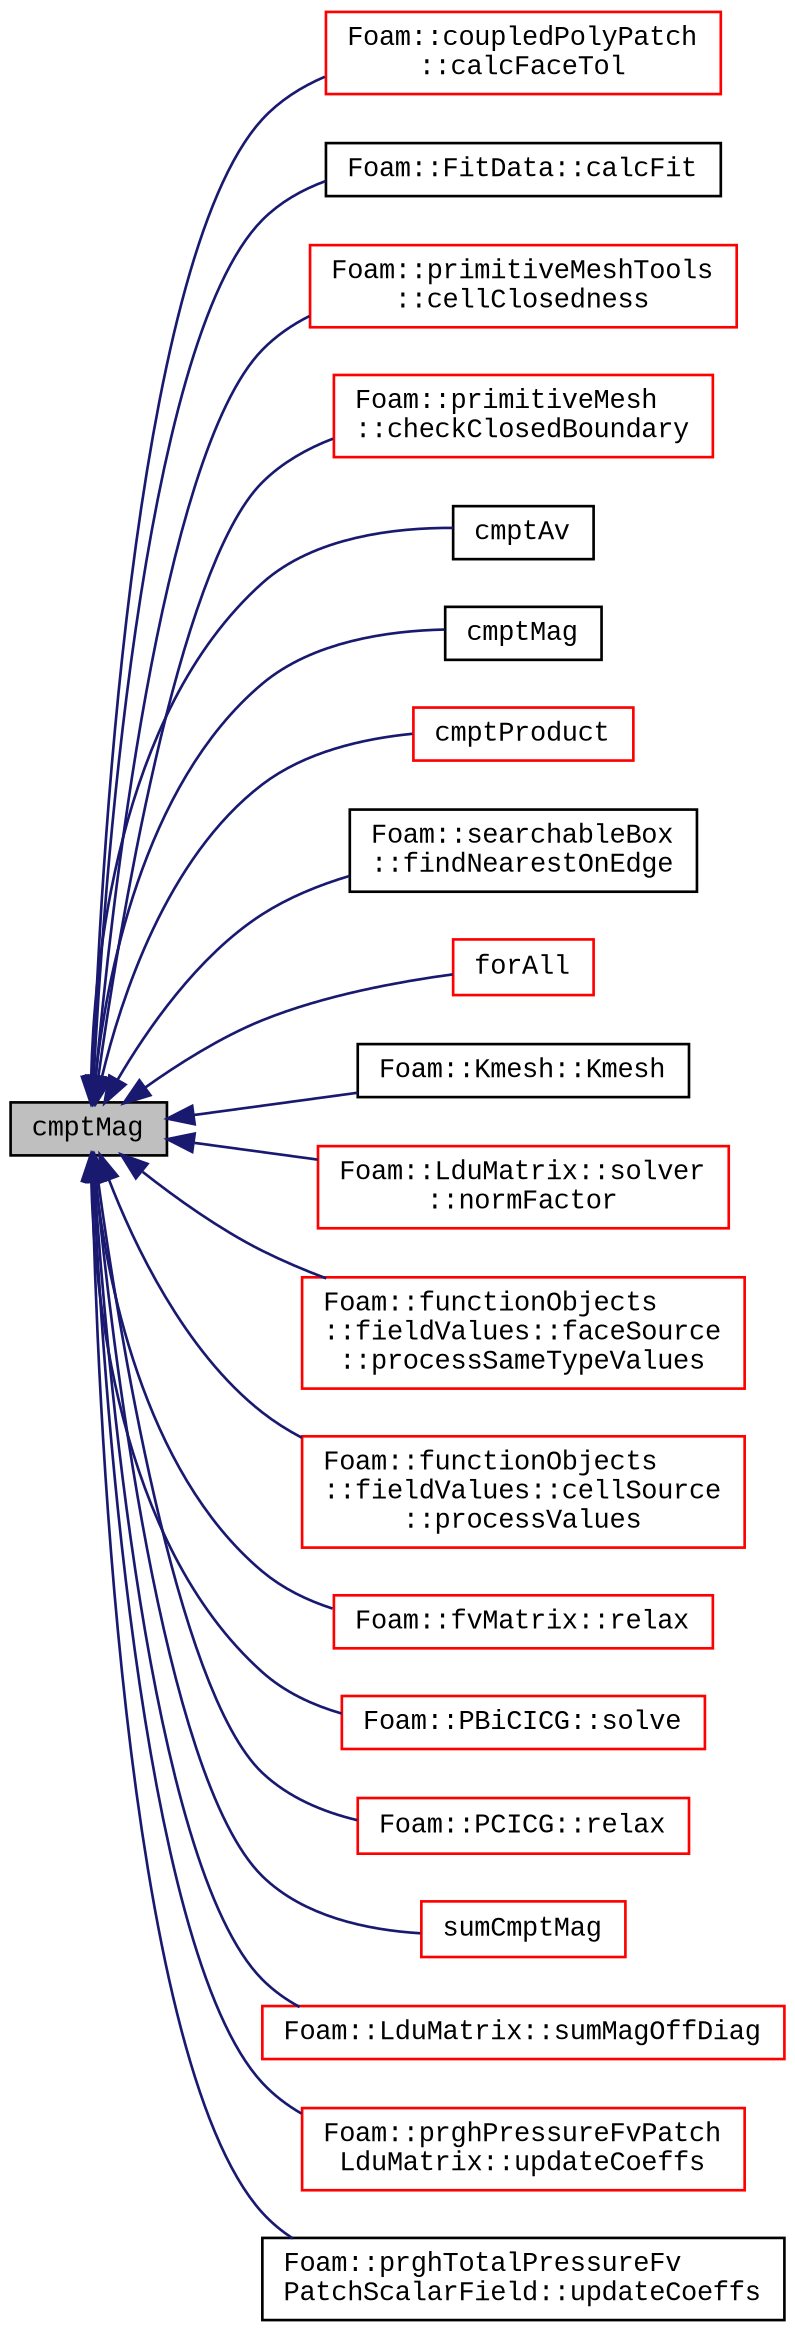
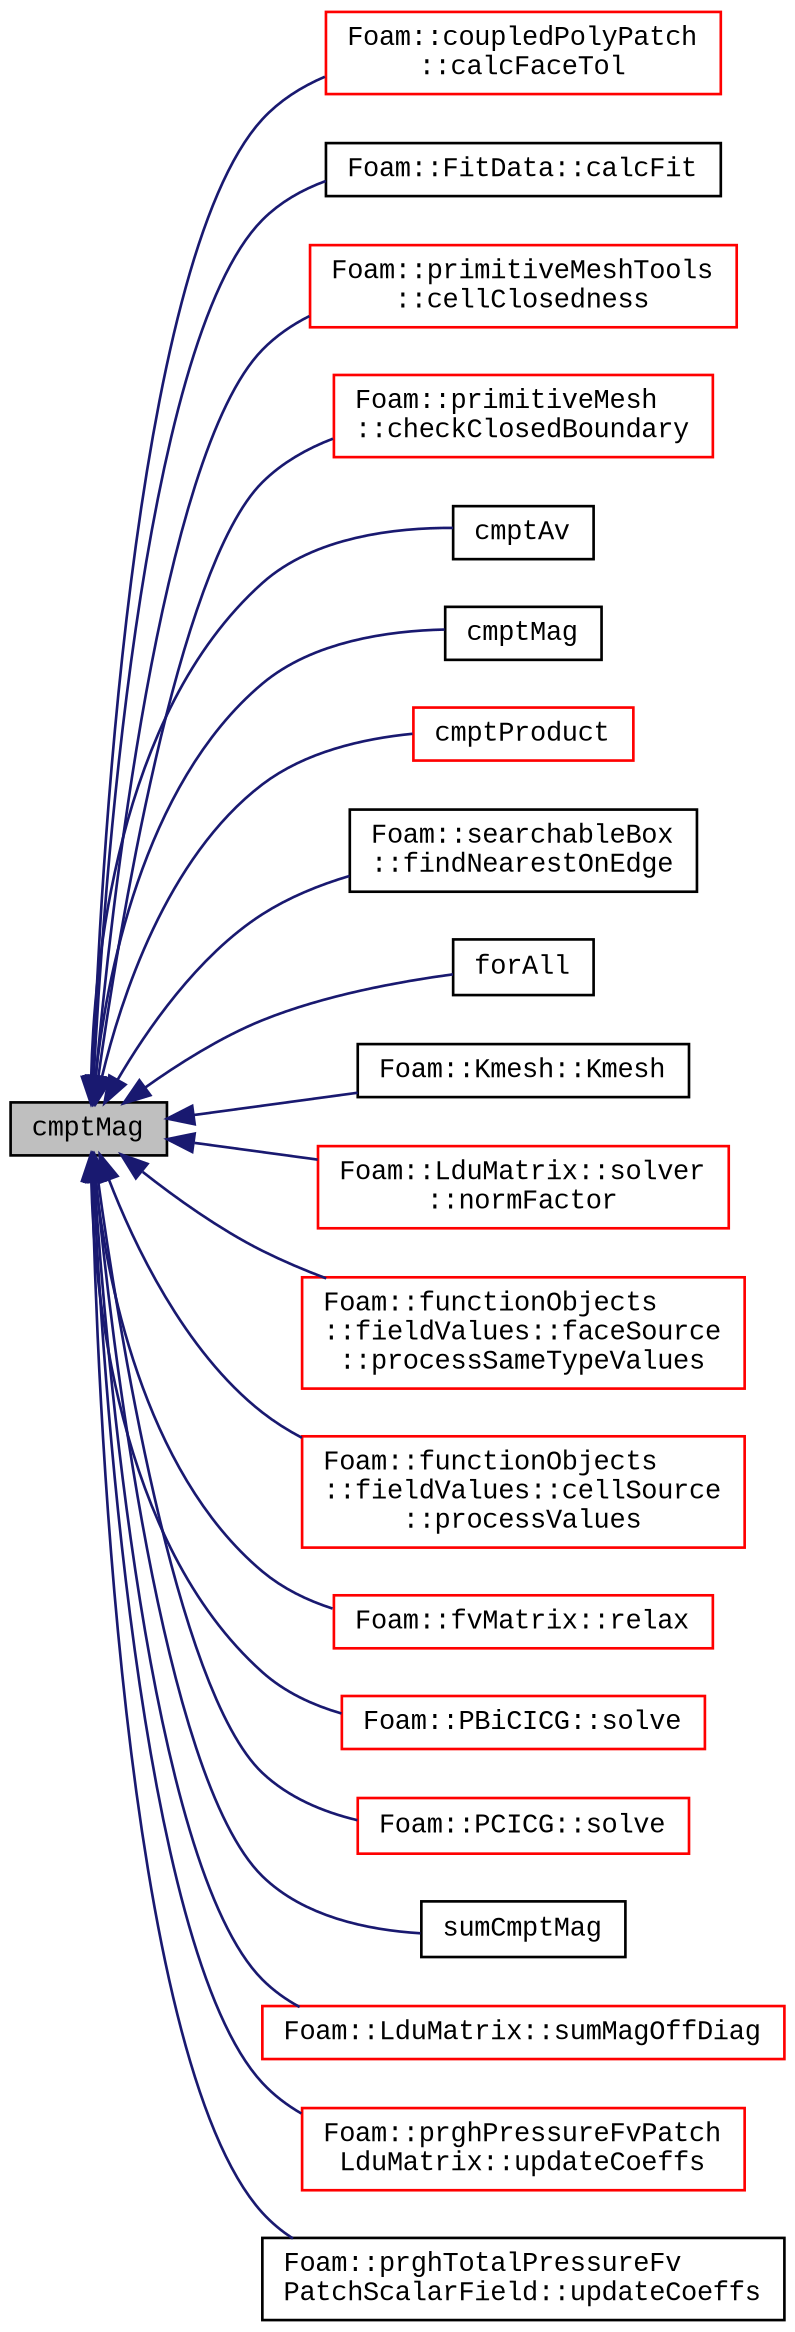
node "forAll": color red -> black
node "Foam::PCICG::relax": label "Foam::PCICG::relax" -> "Foam::PCICG::solve"
node "sumCmptMag": color red -> black
